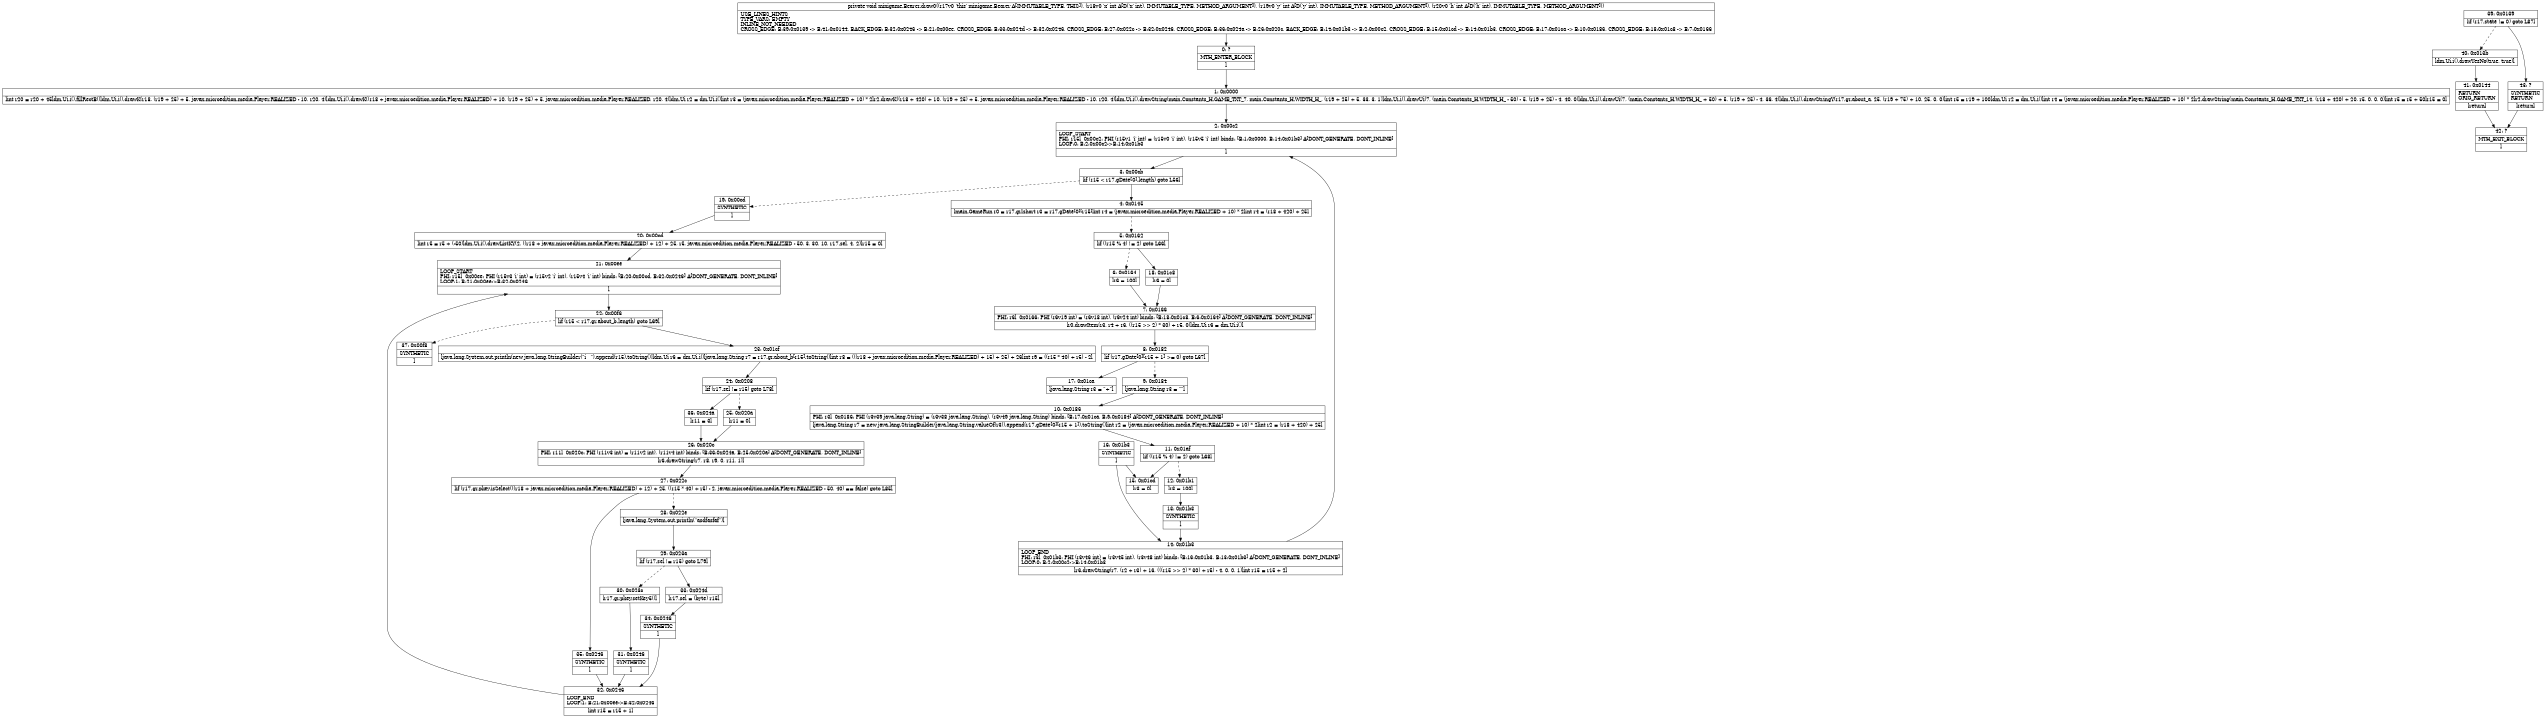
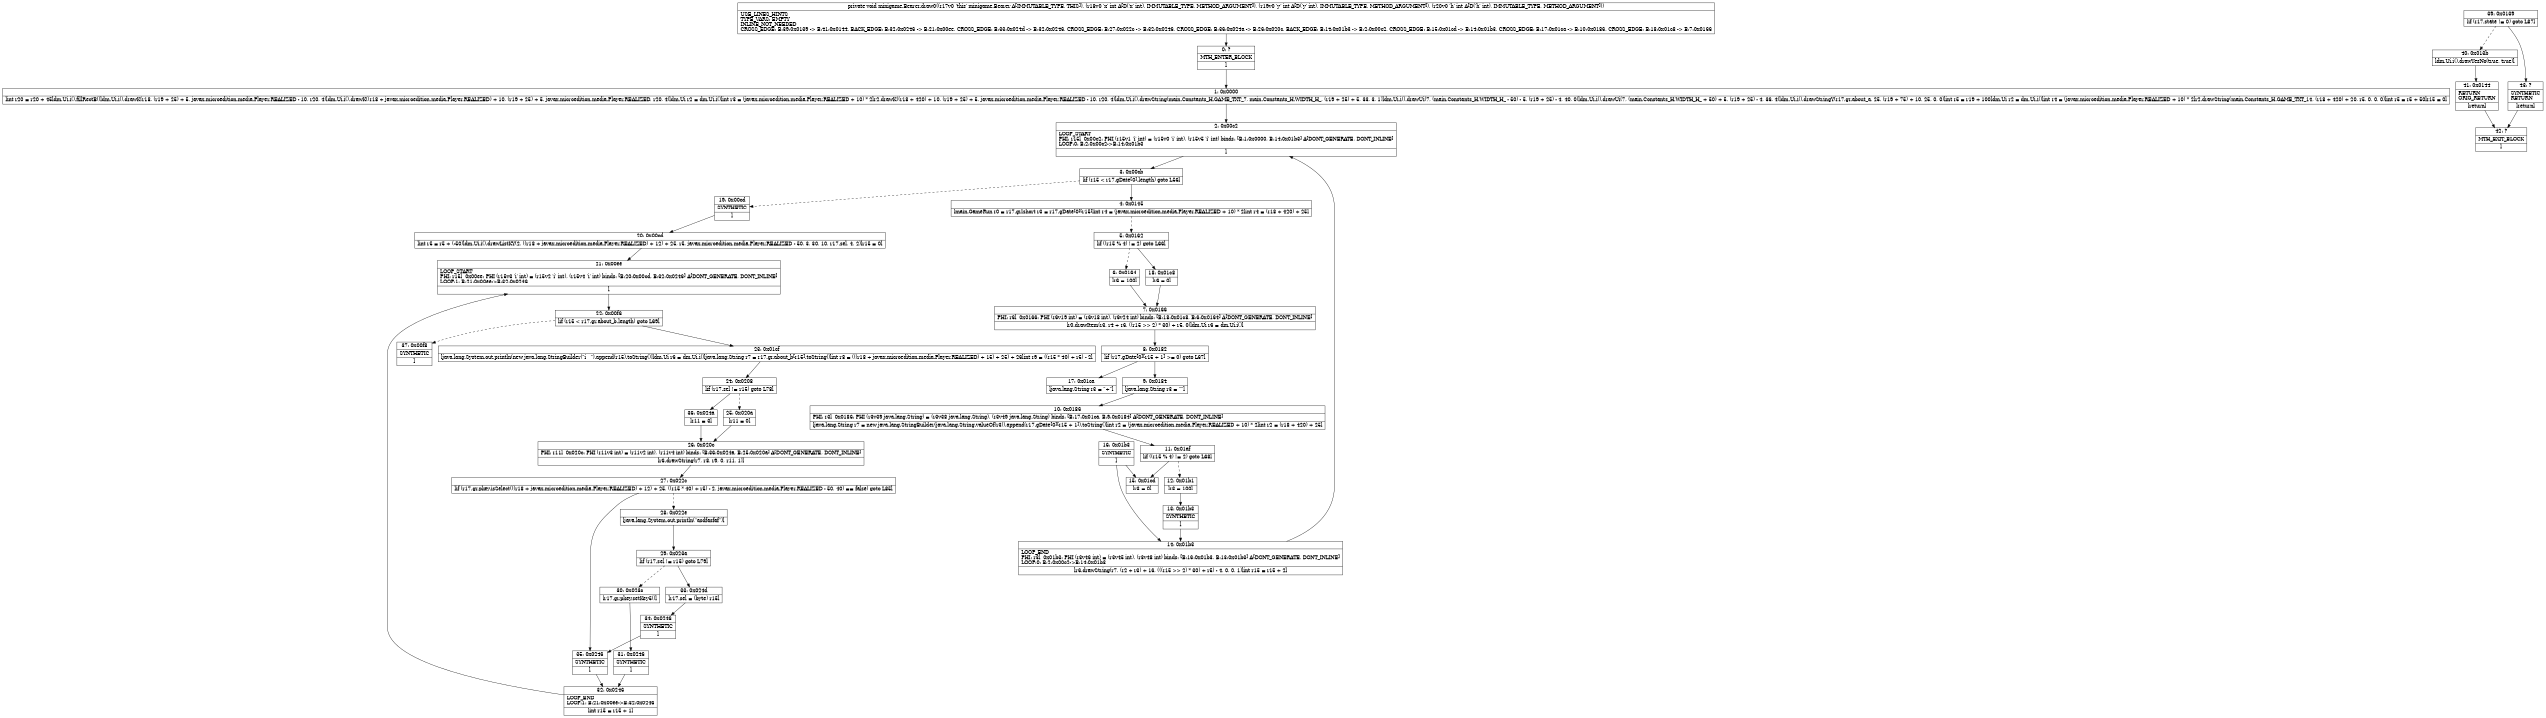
edge "8: 0x0182" -> "9: 0x0184": style dashed -> solid
edge "34: 0x0246" -> "32: 0x0246": now "34: 0x0246" -> "35: 0x0246"
